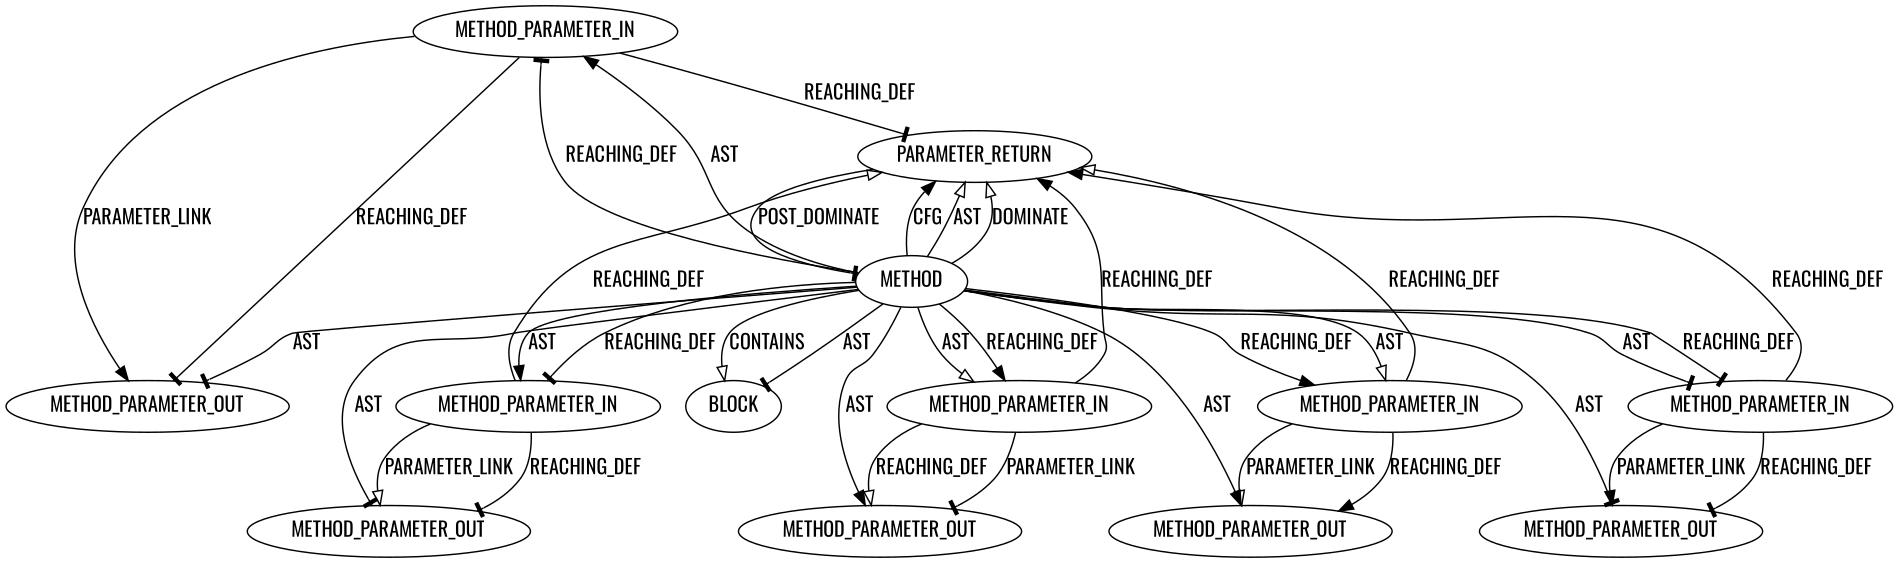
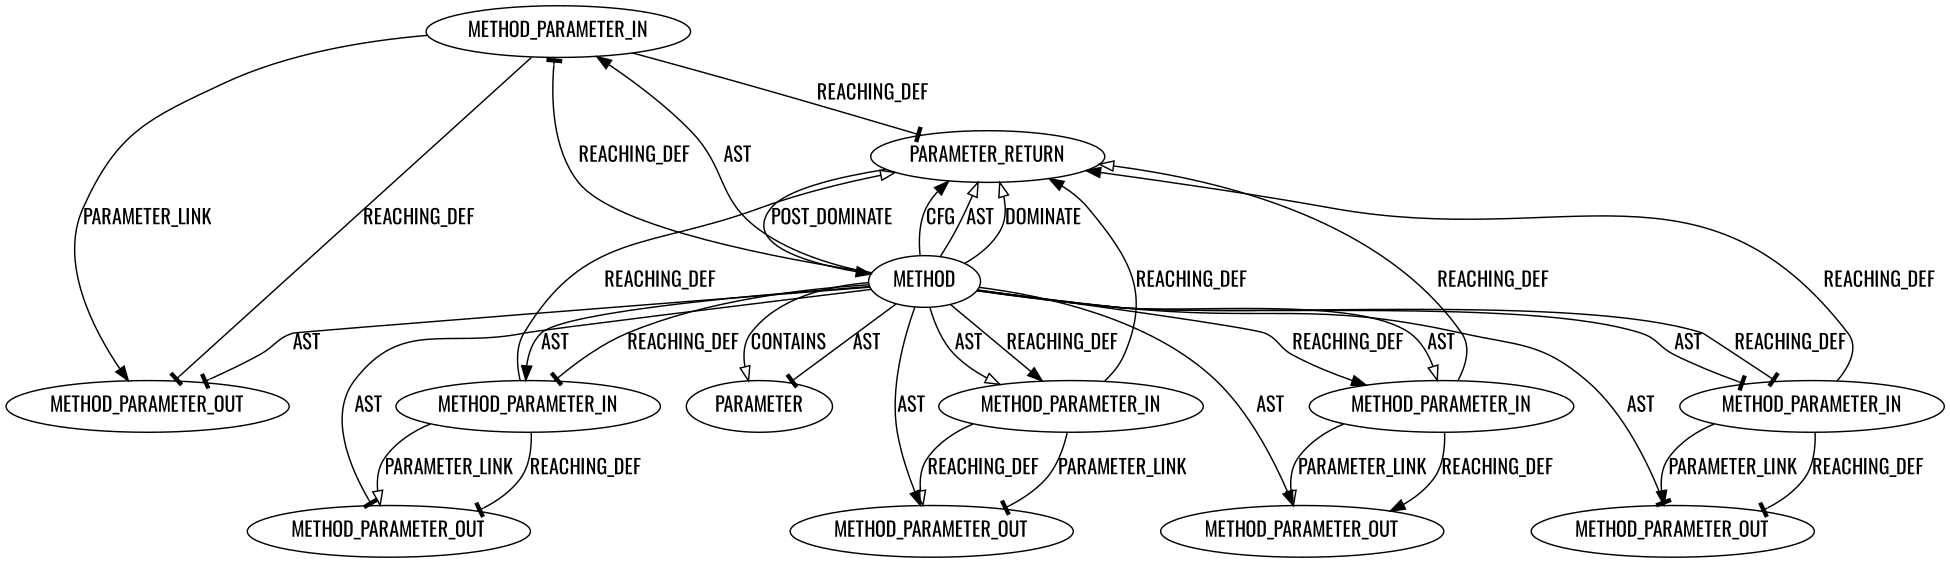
edge "PARAMETER_RETURN" -> "METHOD": arrowhead tee -> normal
node "BLOCK": label "BLOCK" -> "PARAMETER"
